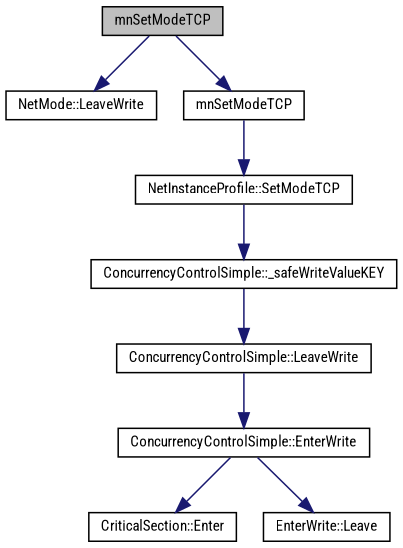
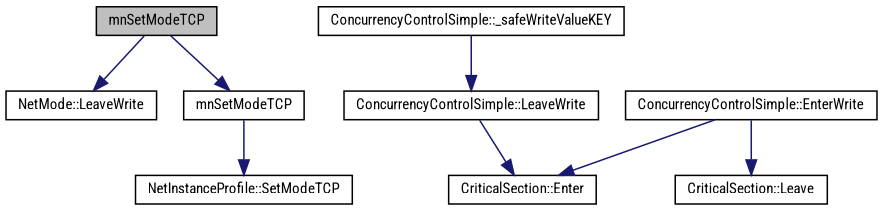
edge "NetInstanceProfile::SetModeTCP" -> "ConcurrencyControlSimple::_safeWriteValueKEY": removed
edge "ConcurrencyControlSimple::LeaveWrite" -> "ConcurrencyControlSimple::EnterWrite": now "ConcurrencyControlSimple::LeaveWrite" -> "CriticalSection::Enter"
node "EnterWrite::Leave": label "EnterWrite::Leave" -> "CriticalSection::Leave"
